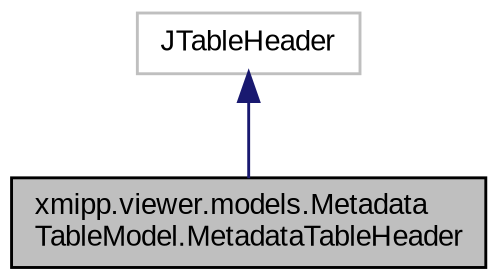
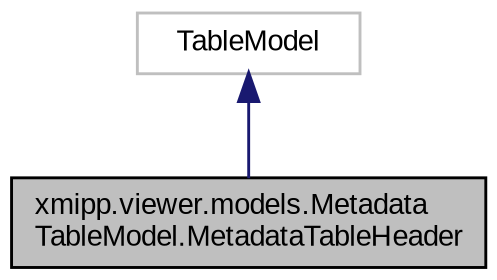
node "JTableHeader": label "JTableHeader" -> "TableModel"
